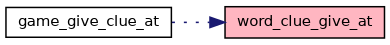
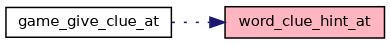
node "word_clue_give_at": label "word_clue_give_at" -> "word_clue_hint_at"
